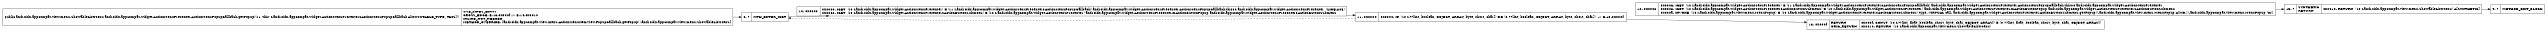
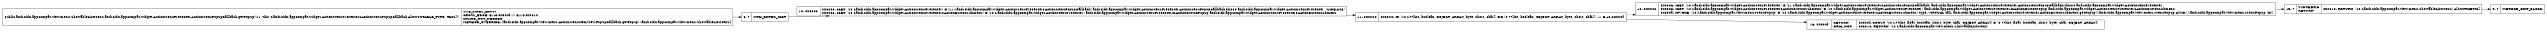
edge "11: 0x0004" -> "8: ?": now "11: 0x0004" -> "12: 0x0006"
node "13: 0x000f": text "ORIG_RETURN" -> "ORIG_NOT"
